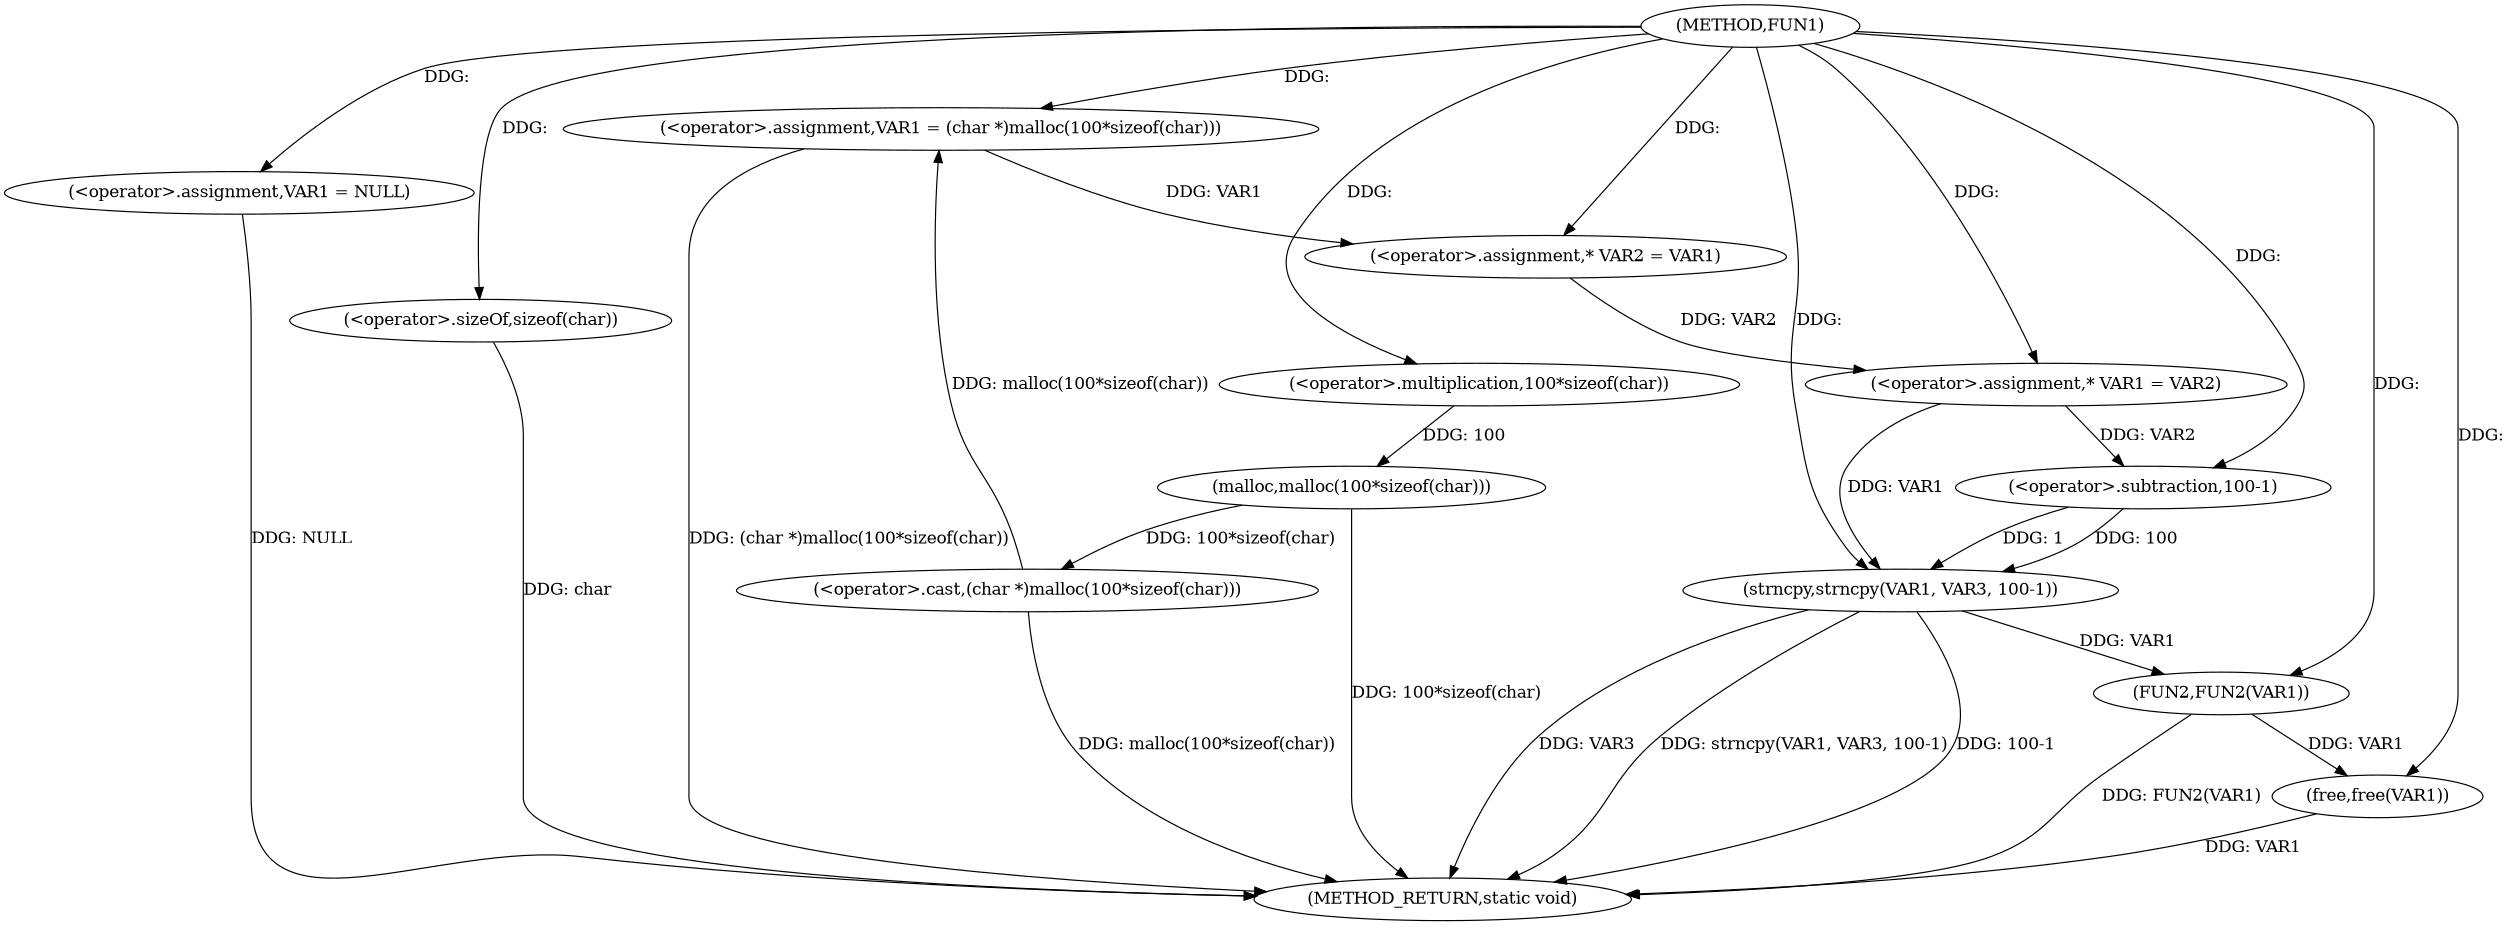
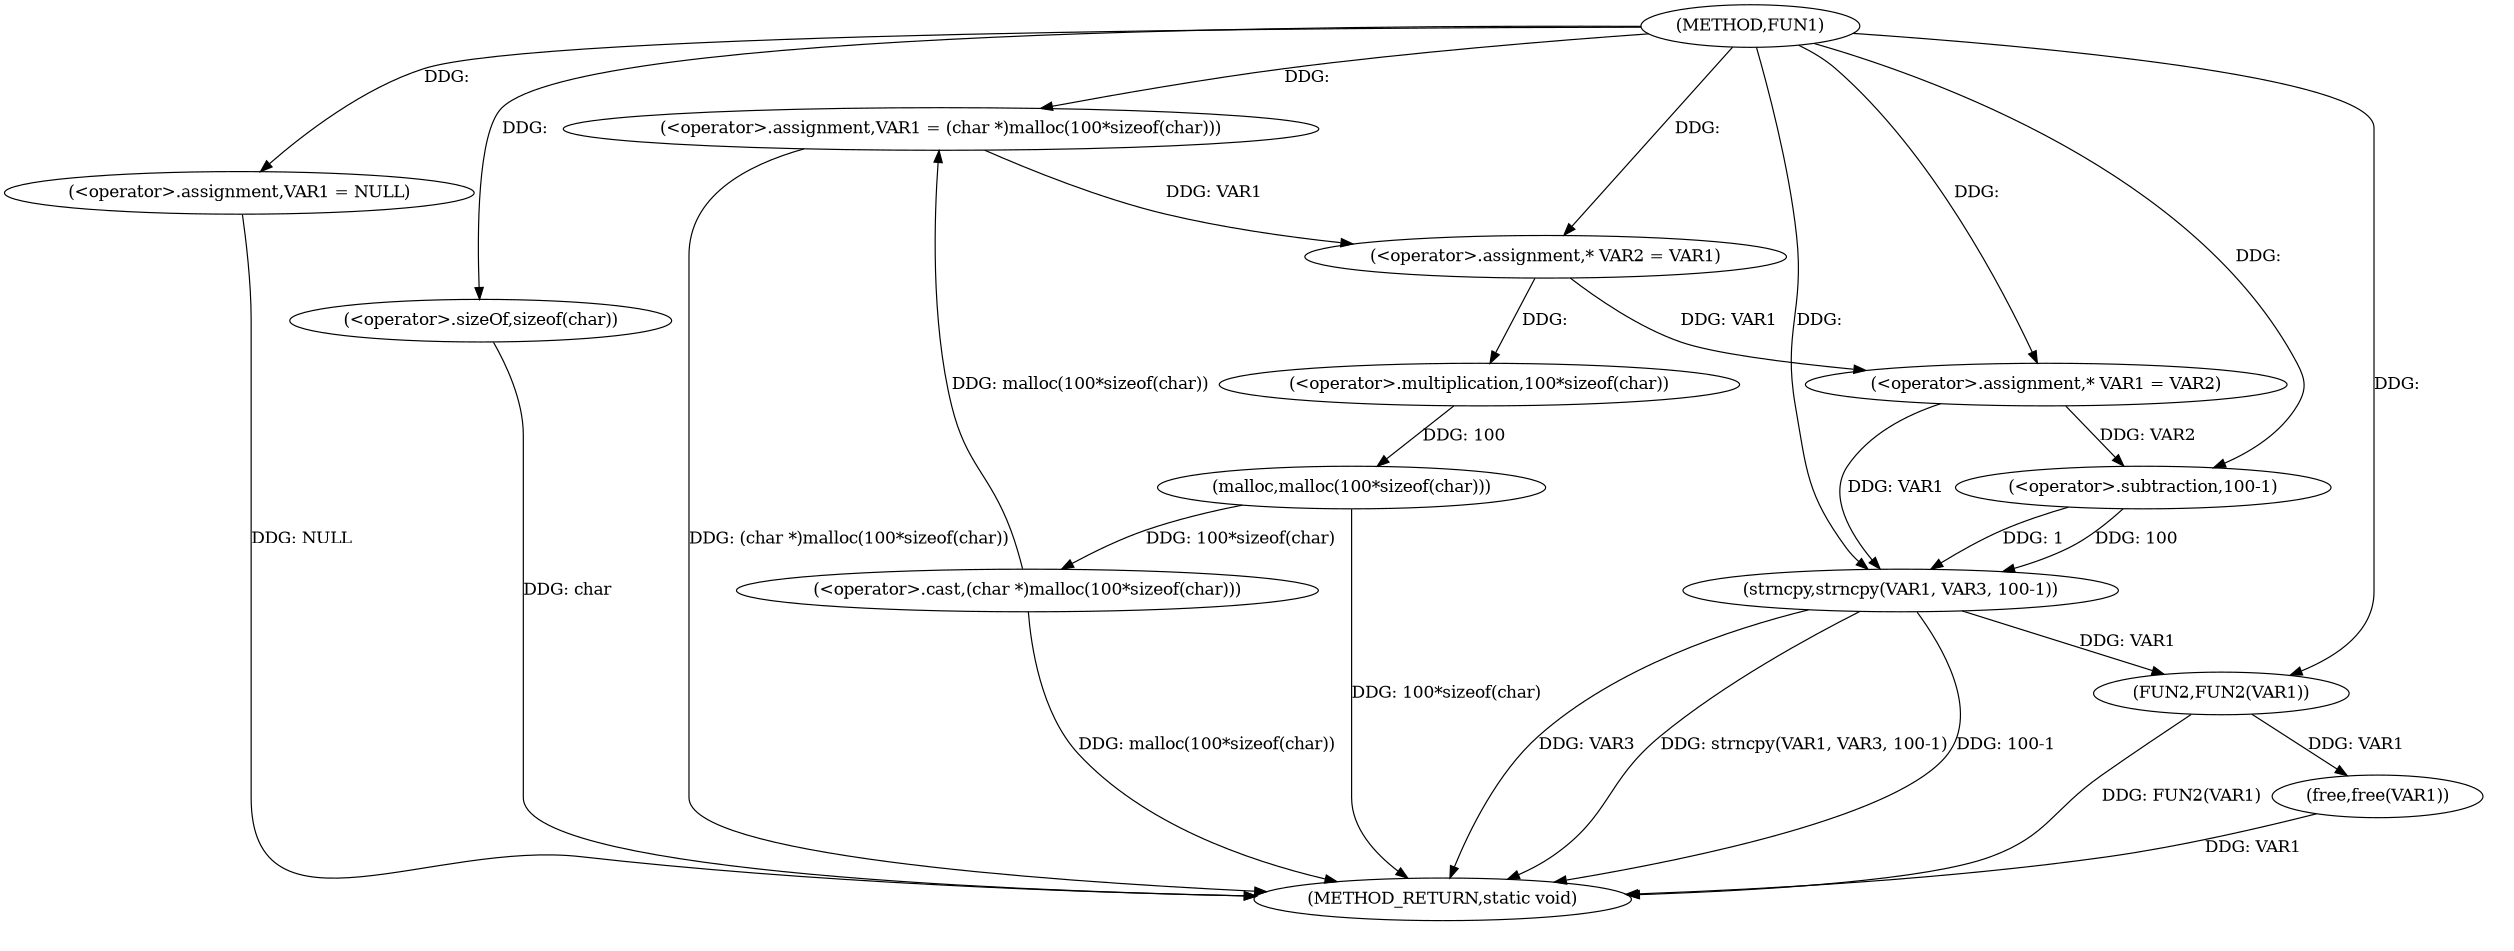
edge "(METHOD,FUN1)" -> "(free,free(VAR1))": removed, label "DDG:"
edge "(METHOD,FUN1)" -> "(<operator>.multiplication,100*sizeof(char))": now "(<operator>.assignment,* VAR2 = VAR1)" -> "(<operator>.multiplication,100*sizeof(char))"
edge "(<operator>.assignment,* VAR2 = VAR1)" -> "(<operator>.assignment,* VAR1 = VAR2)": label "DDG: VAR2" -> "DDG: VAR1"
